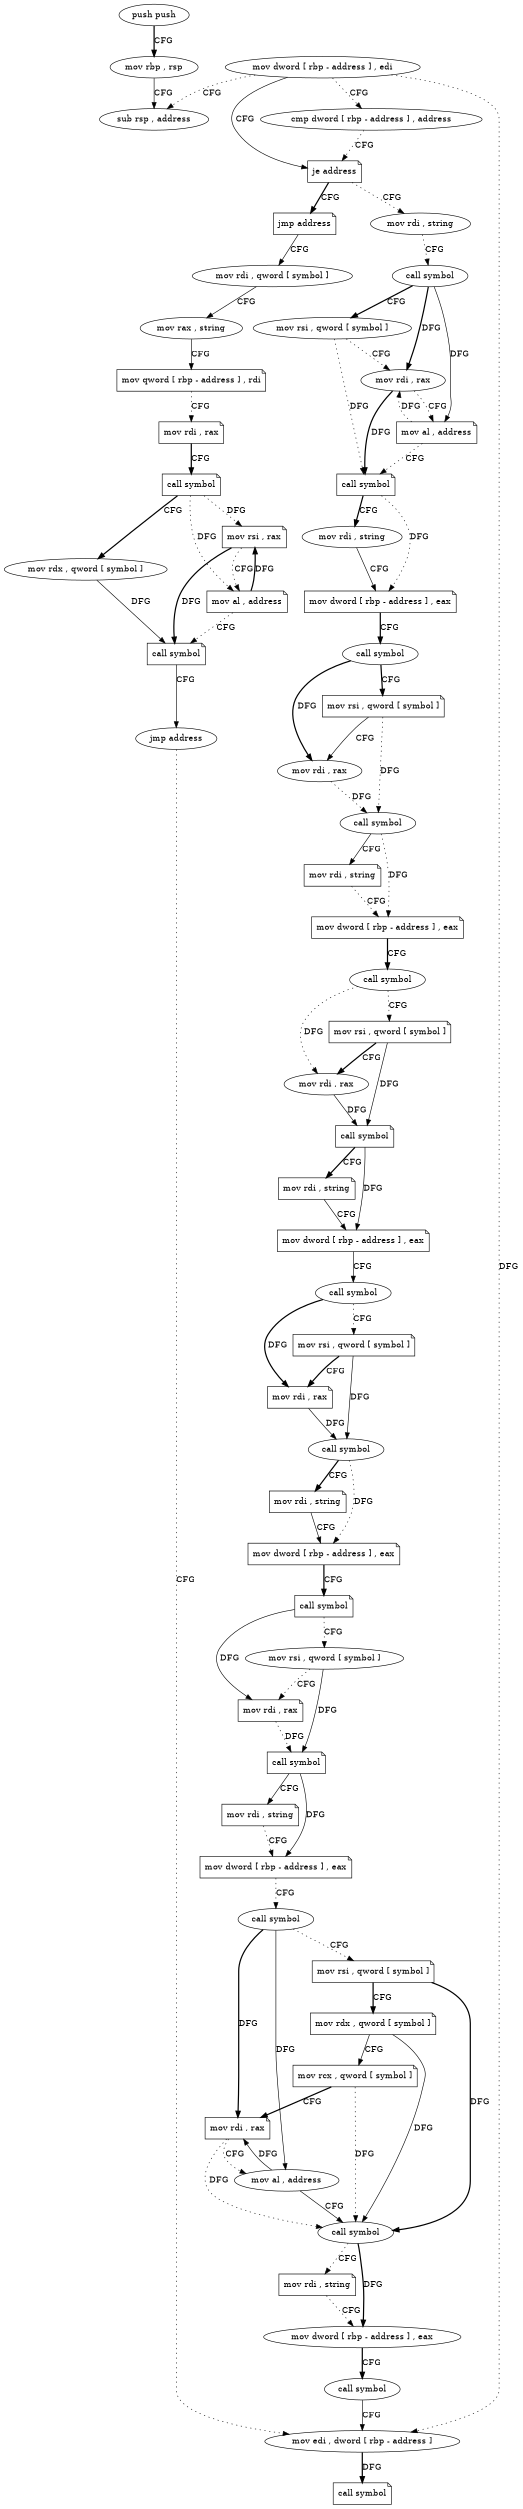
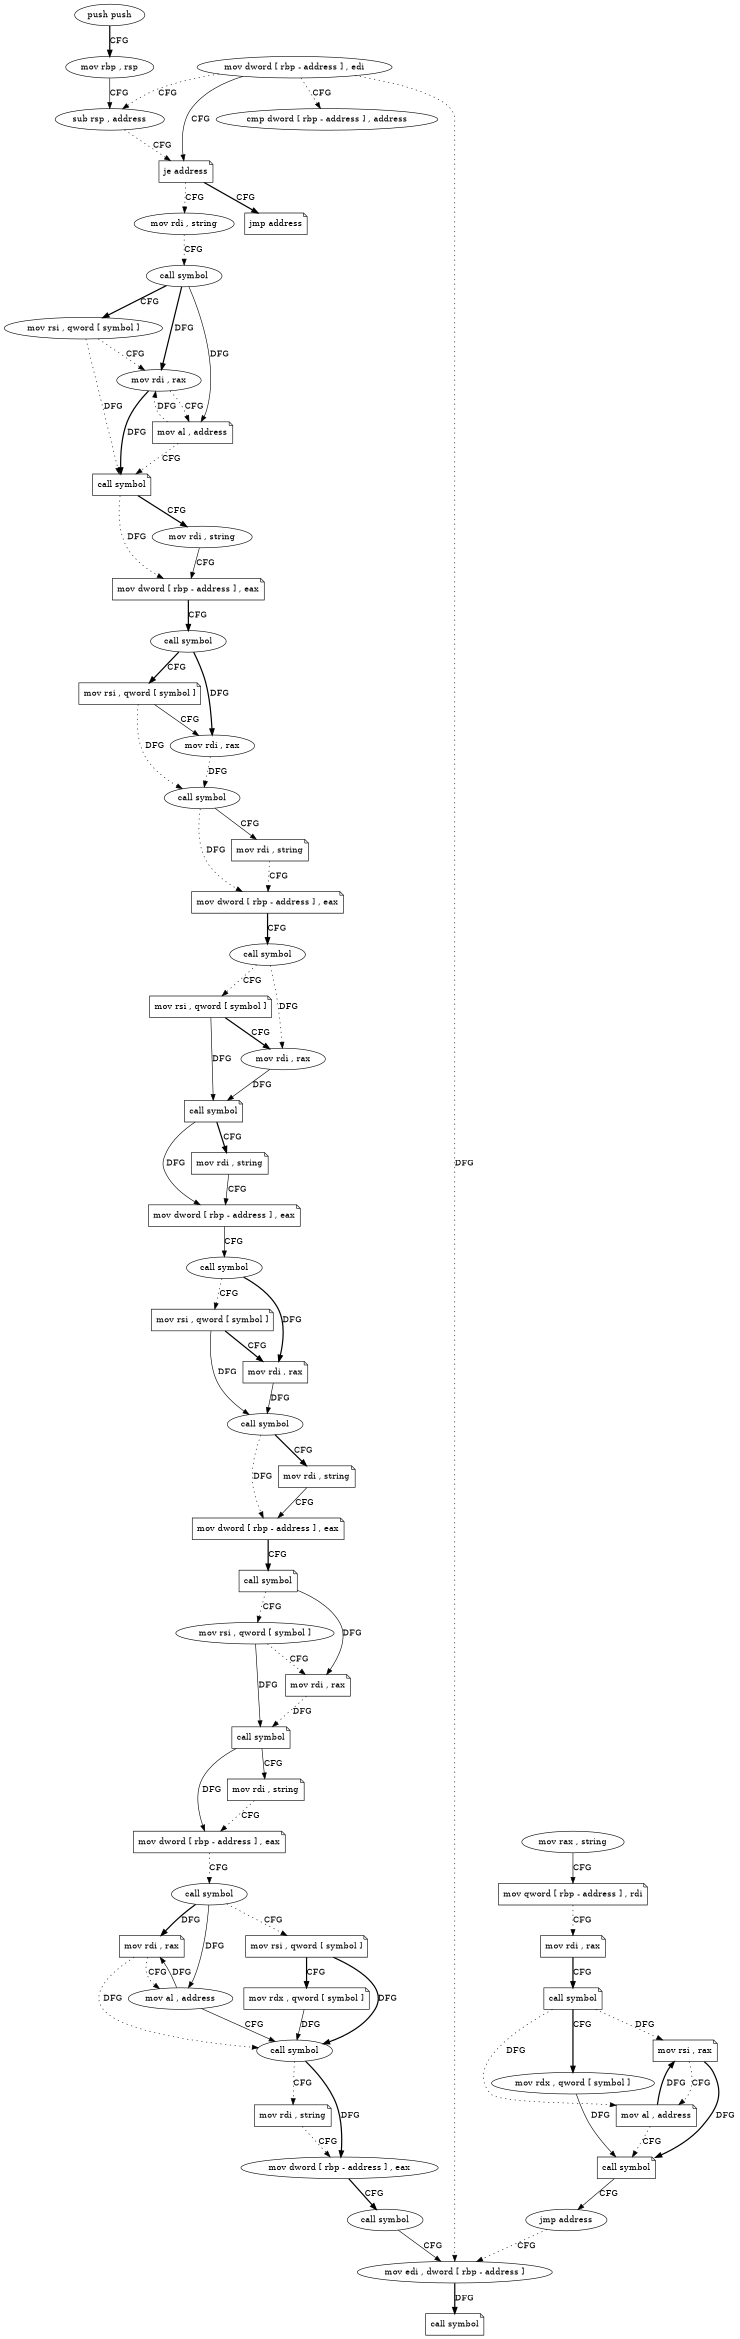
edge "cmp dword [ rbp - address ] , address" -> "je address": now "sub rsp , address" -> "je address"
node "mov rdi , qword [ symbol ]": removed
node "mov rcx , qword [ symbol ]": removed
